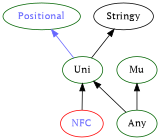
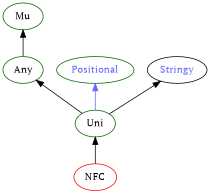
node "Stringy": fontcolor #000000 -> #6666ff
edge "Any" -> "Uni": reversed
node "NFC": fontcolor #6666ff -> #000000
